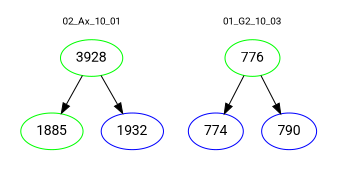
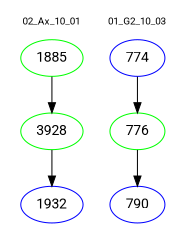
edge "3928" -> "1885": reversed
edge "776" -> "774": reversed
